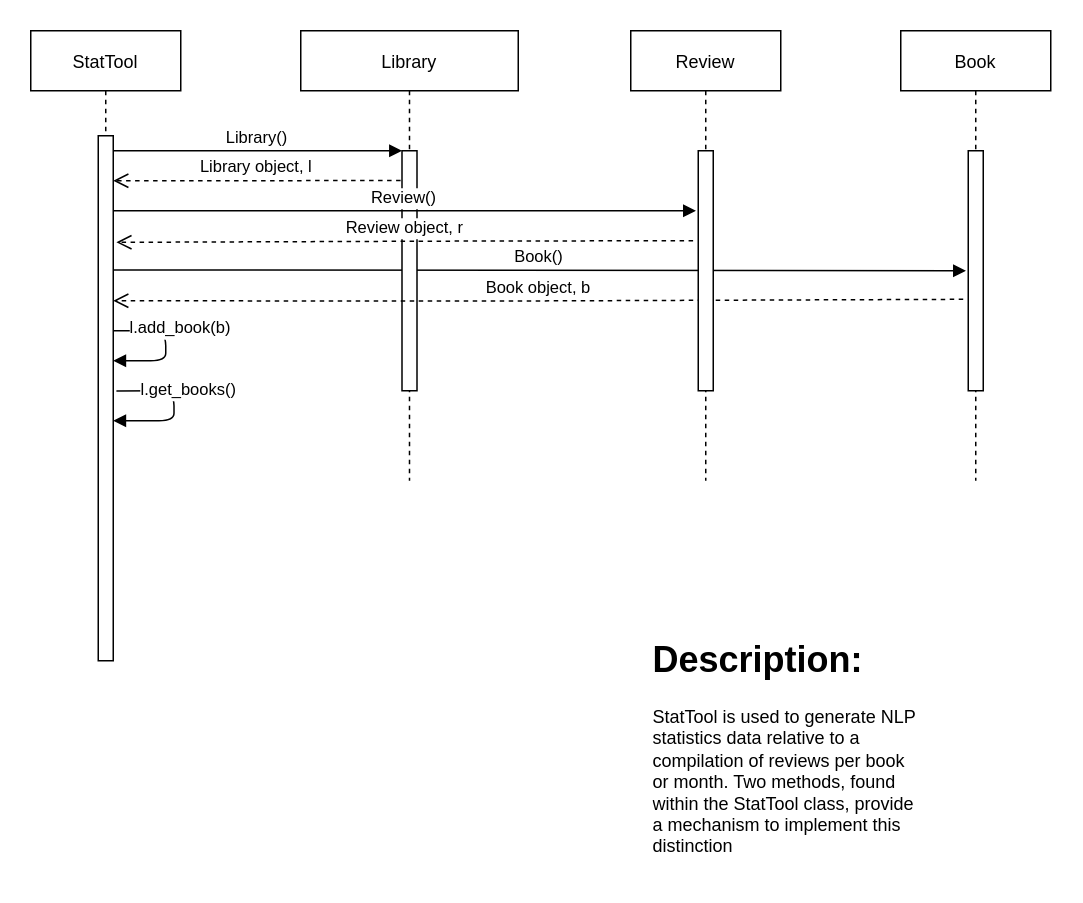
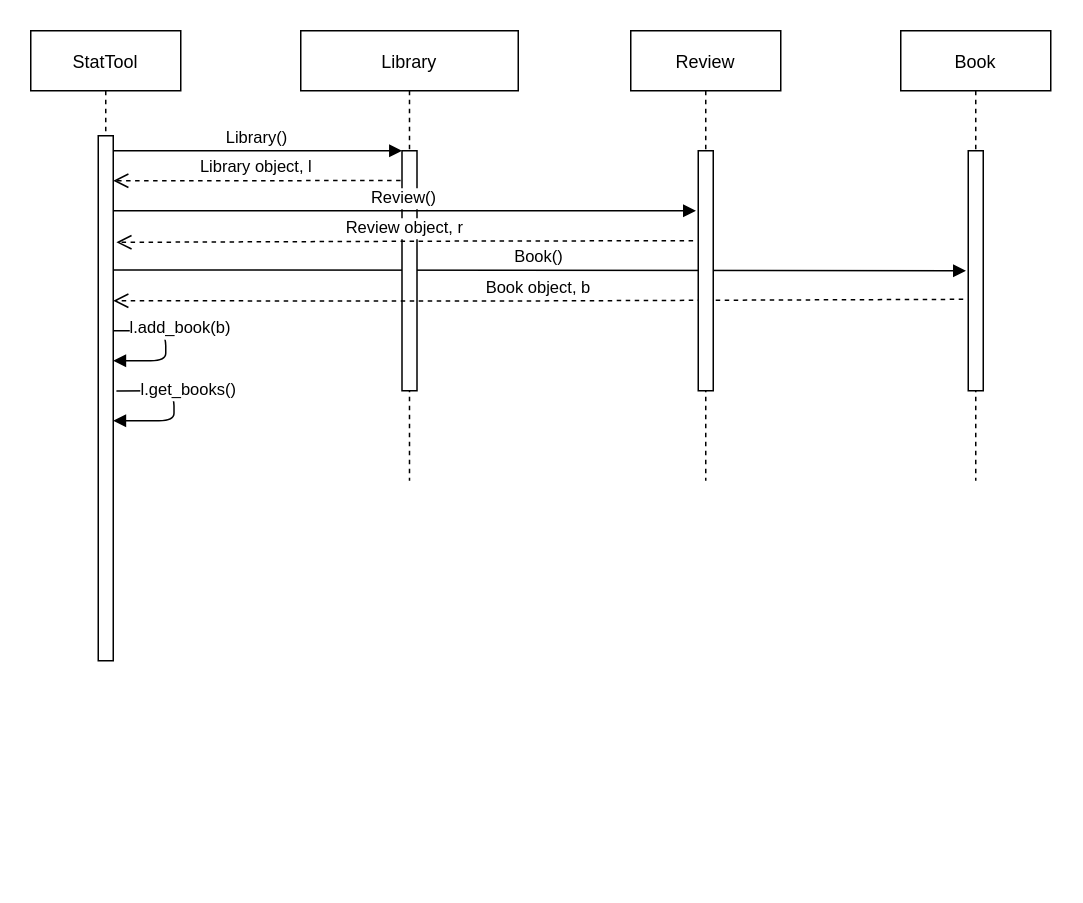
node "Description:StatTool is used to generate NLP statistics data relative to a compilation of reviews per book or month. Two methods, found within the StatTool class, provide a mechanism to implement this distinction": removed
